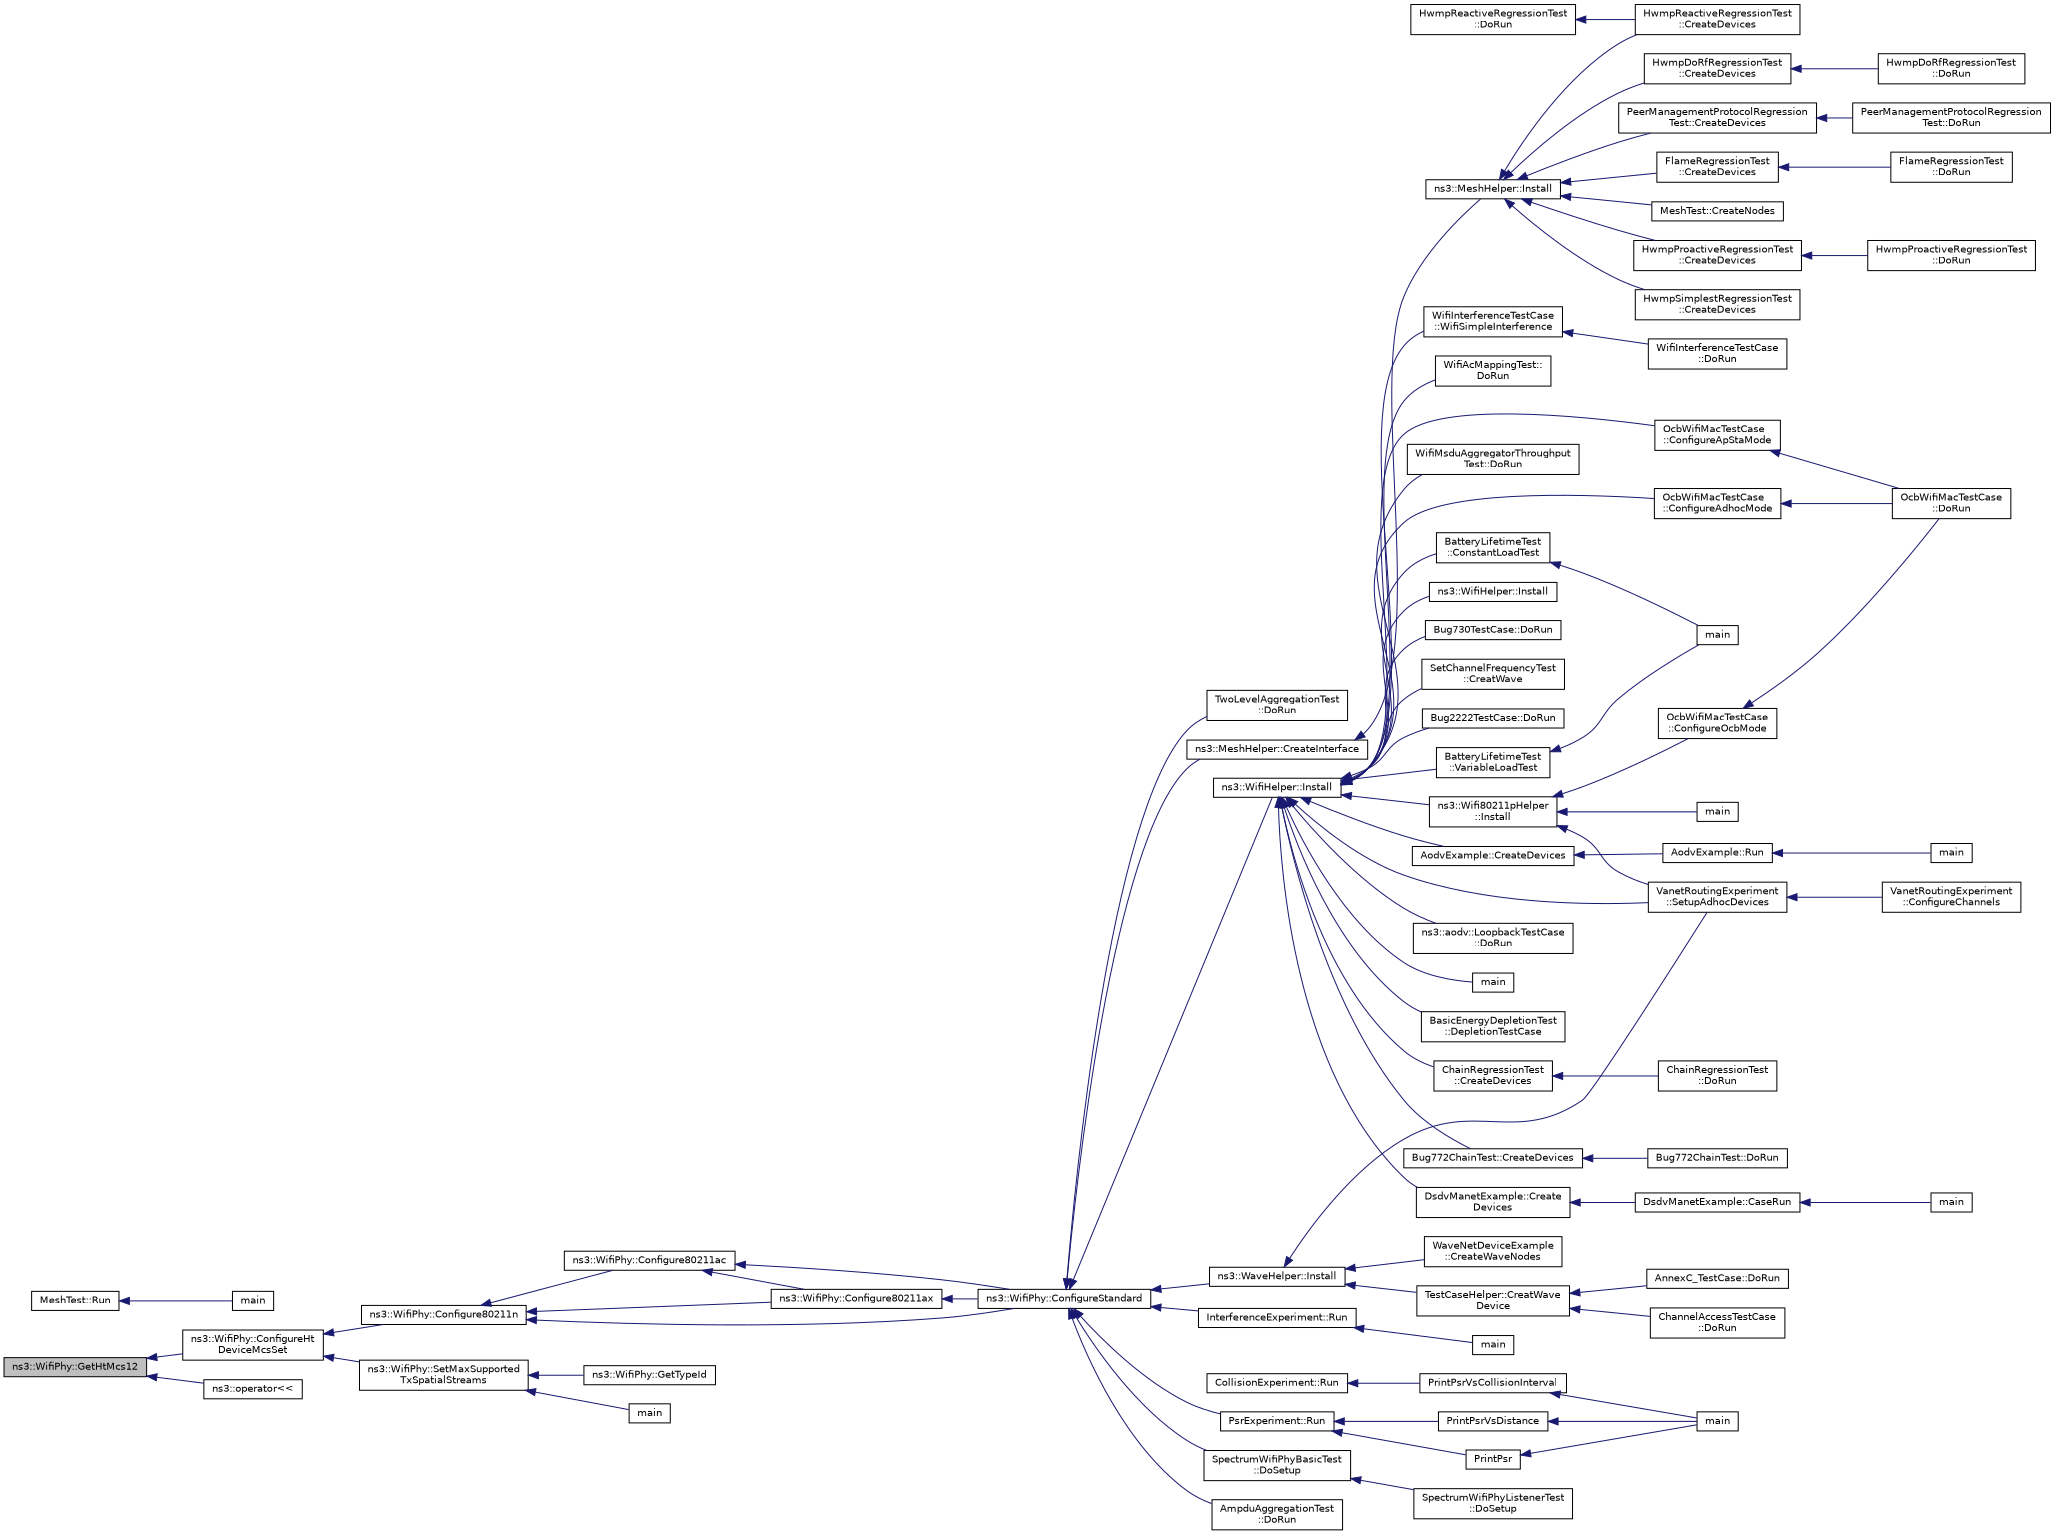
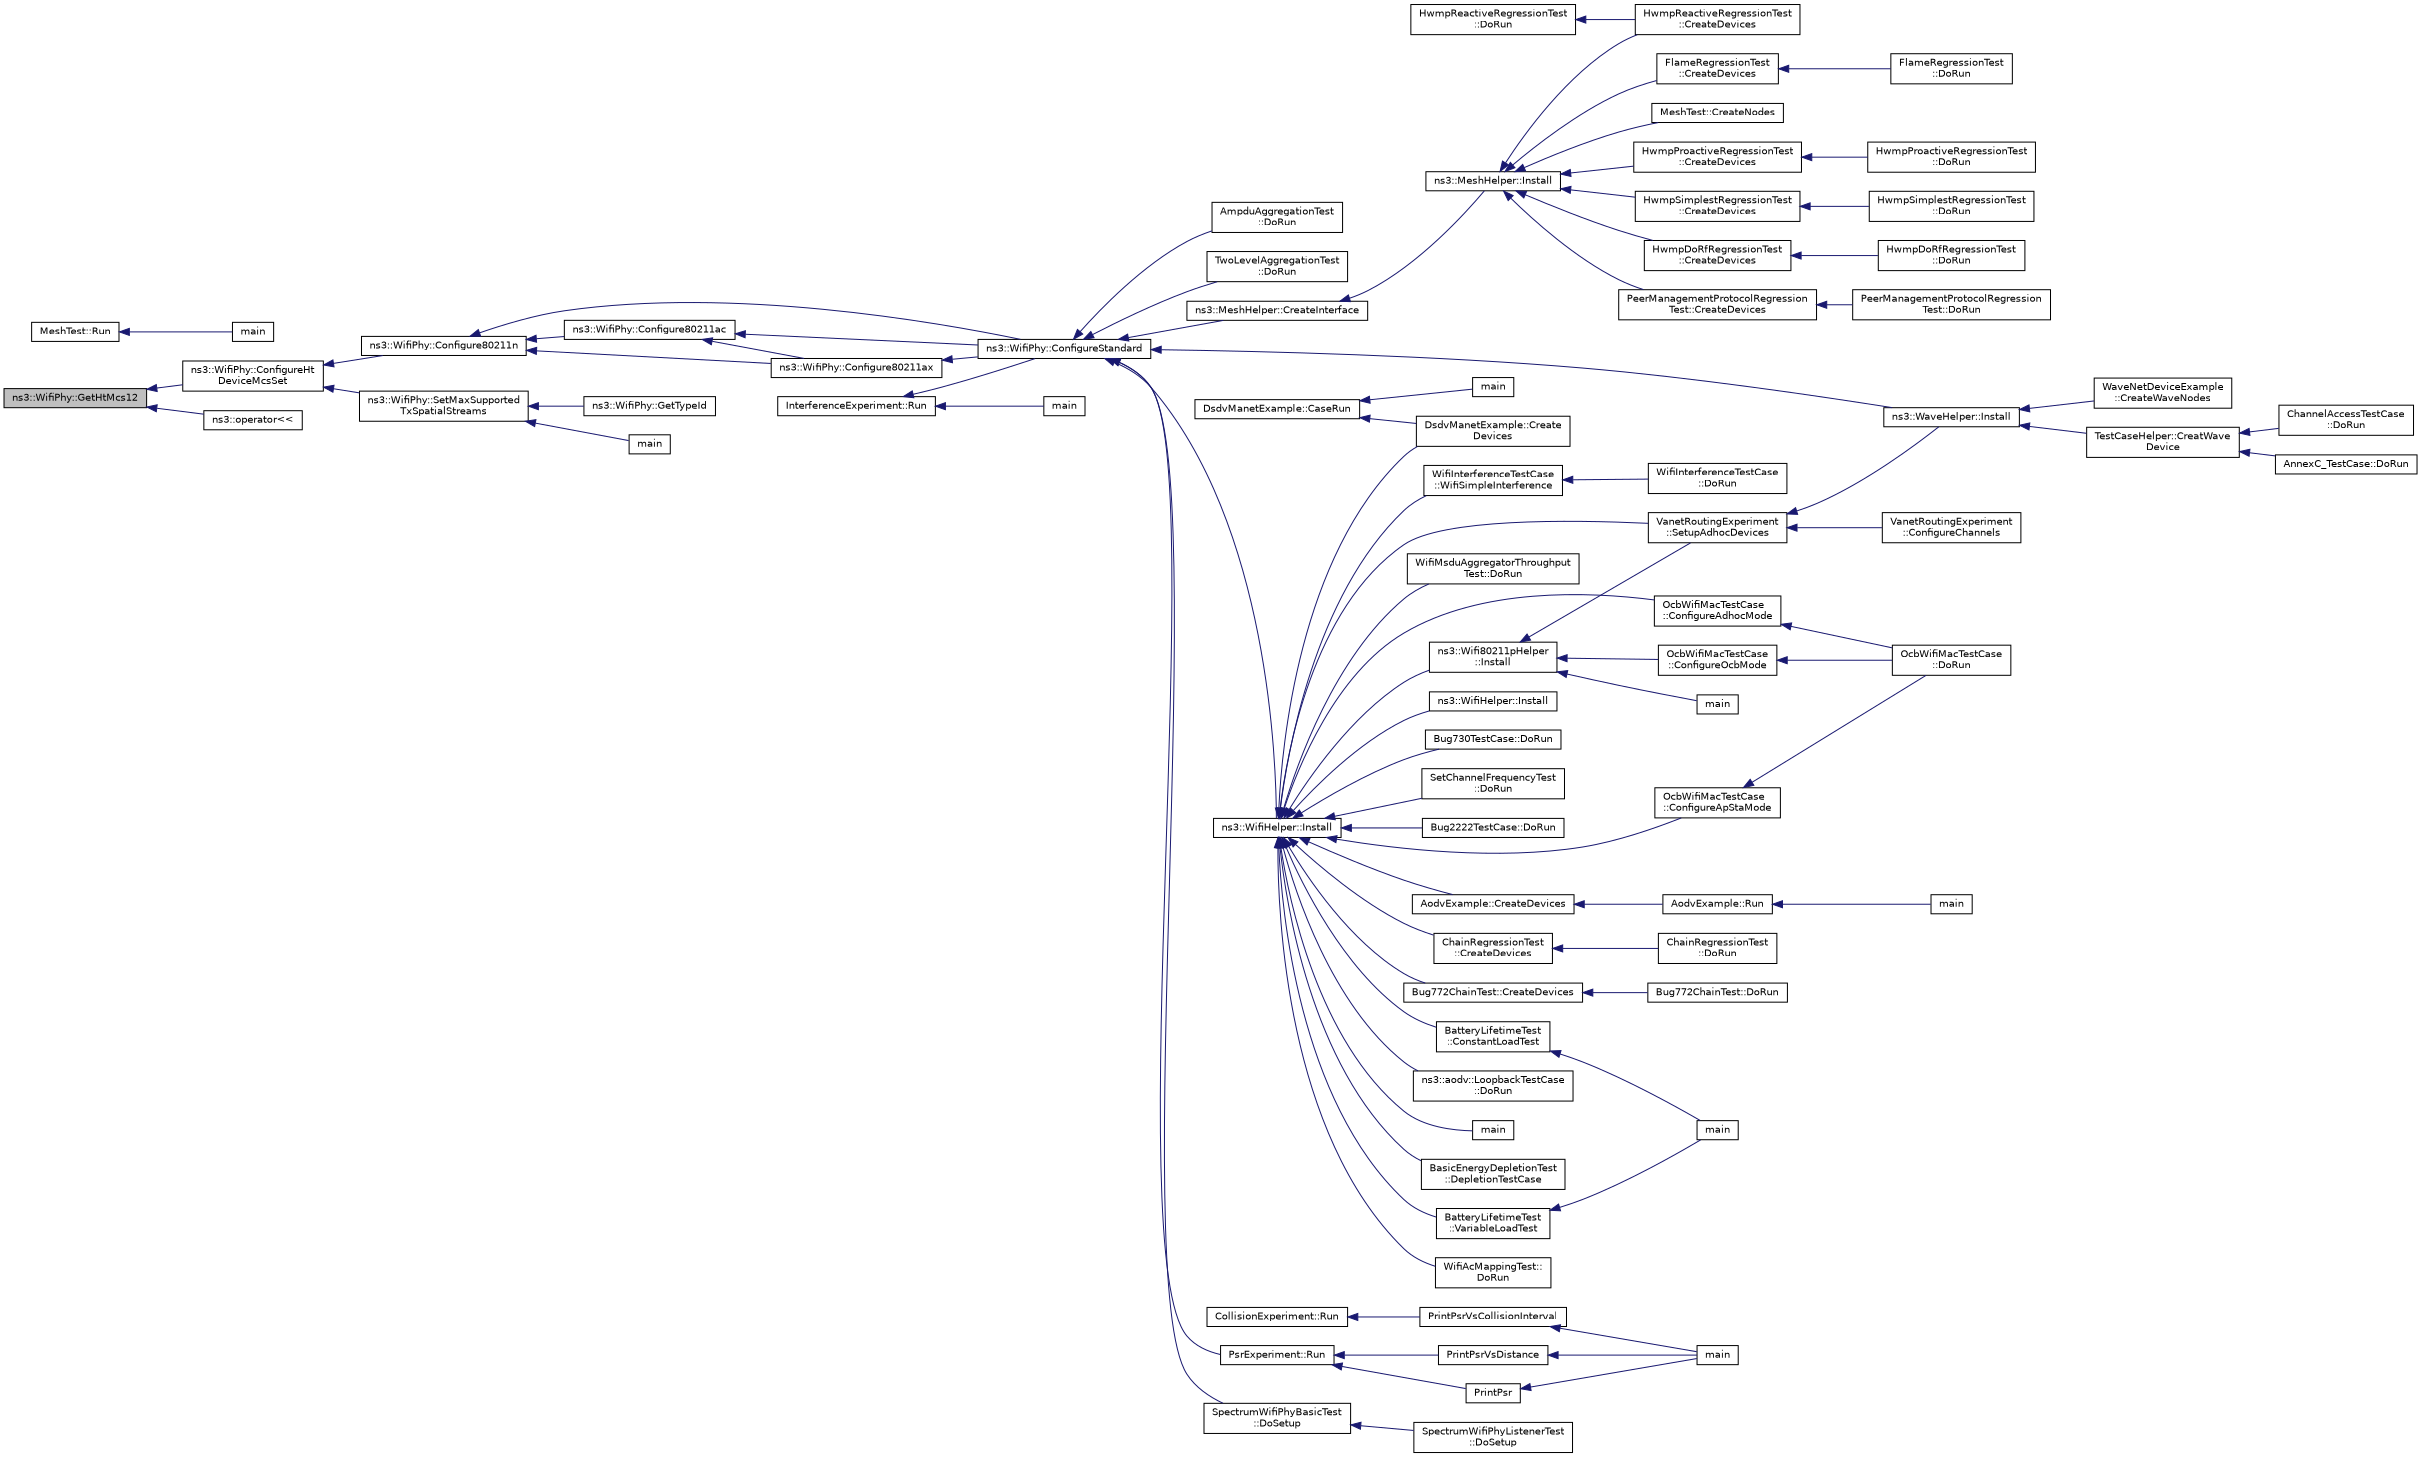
node "HwmpSimplestRegressionTest ::DoRun": added
node "SetChannelFrequencyTest ::CreatWave": label "SetChannelFrequencyTest ::CreatWave" -> "SetChannelFrequencyTest ::DoRun"
edge "VanetRoutingExperiment ::SetupAdhocDevices" -> "ns3::WaveHelper::Install": reversed
edge "DsdvManetExample::CaseRun" -> "DsdvManetExample::Create Devices": reversed
edge "InterferenceExperiment::Run" -> "ns3::WifiPhy::ConfigureStandard": reversed
